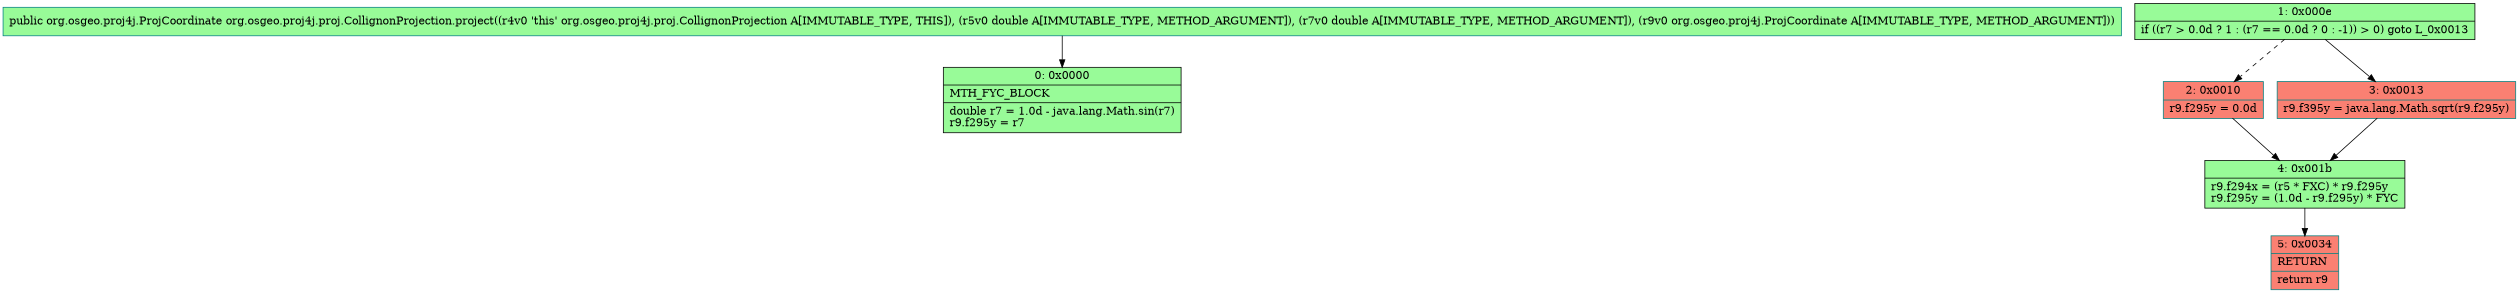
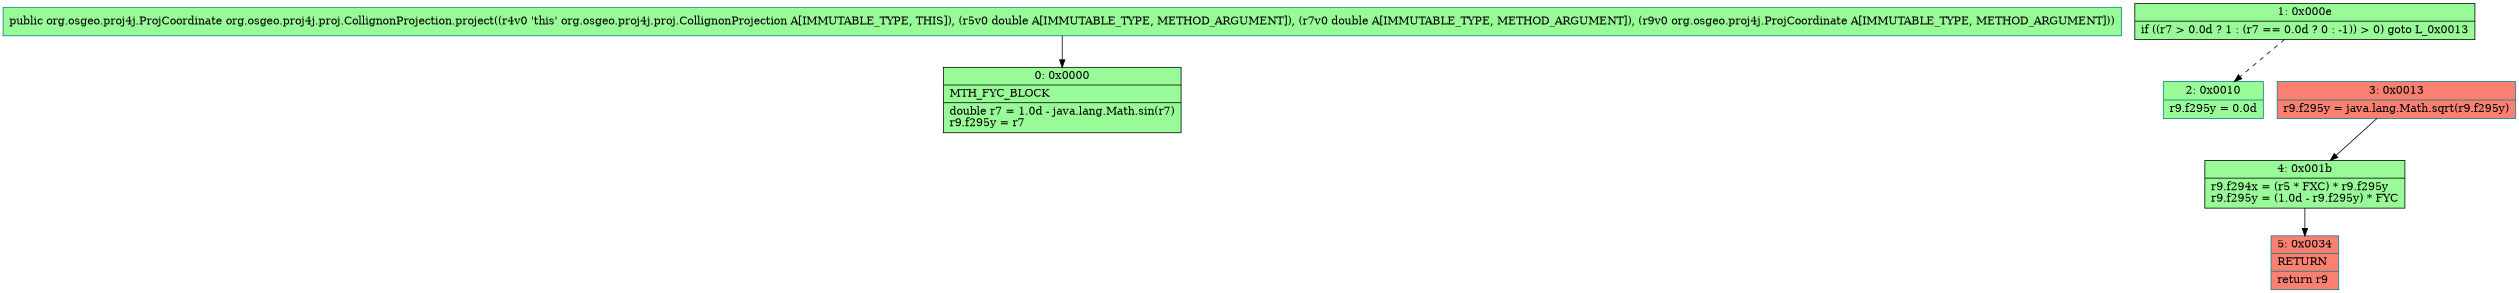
edge "1: 0x000e" -> "3: 0x0013": removed
node "2: 0x0010": fillcolor salmon -> palegreen
node "3: 0x0013": text "r9.f395y = java.lang.Math.sqrt(r9.f295y)" -> "r9.f295y = java.lang.Math.sqrt(r9.f295y)"
edge "2: 0x0010" -> "4: 0x001b": removed
